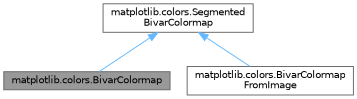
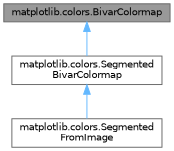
edge "matplotlib.colors.BivarColormap" -> "matplotlib.colors.Segmented BivarColormap": reversed
node "matplotlib.colors.BivarColormap FromImage": label "matplotlib.colors.BivarColormap FromImage" -> "matplotlib.colors.Segmented FromImage"
